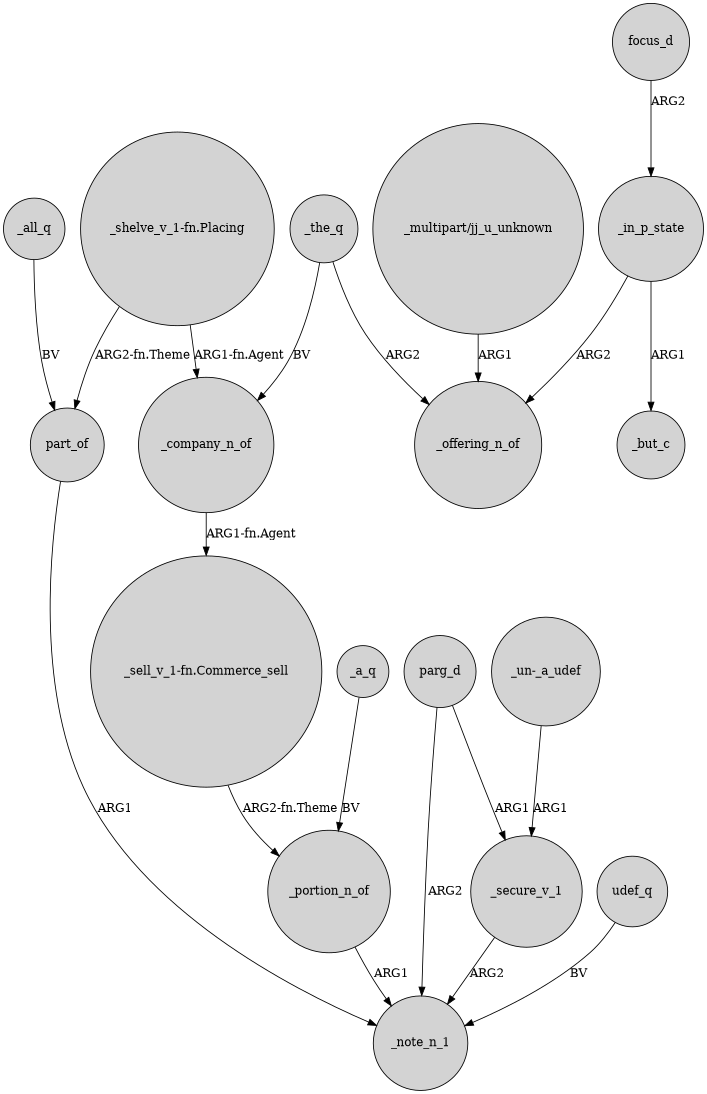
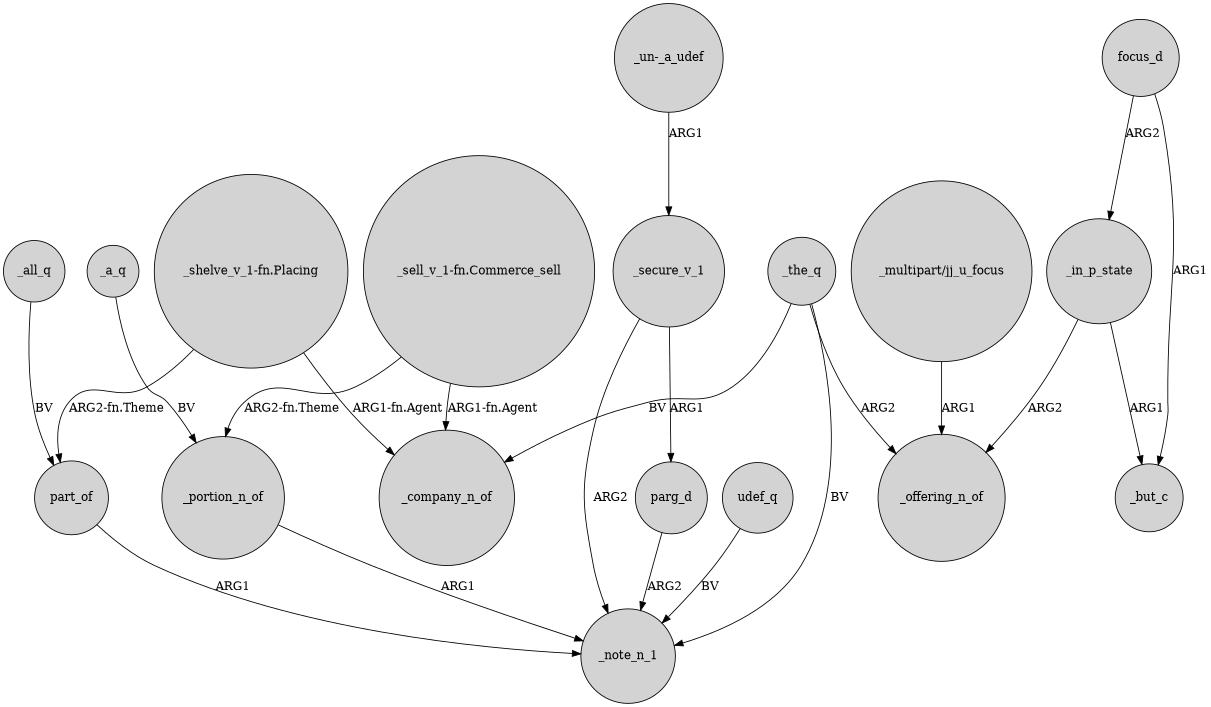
node "_multipart/jj_u_unknown": label "_multipart/jj_u_unknown" -> "_multipart/jj_u_focus"
edge "focus_d" -> "_but_c": added, label "ARG1"
edge "_the_q" -> "_note_n_1": added, label "BV"
edge "_company_n_of" -> "_sell_v_1-fn.Commerce_sell": reversed
edge "parg_d" -> "_secure_v_1": reversed
